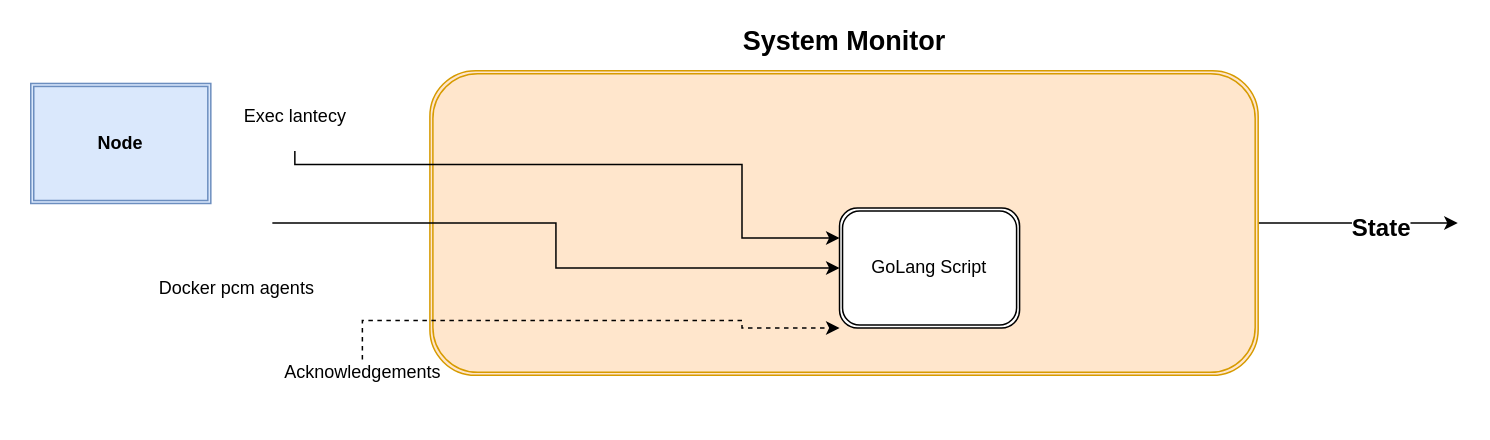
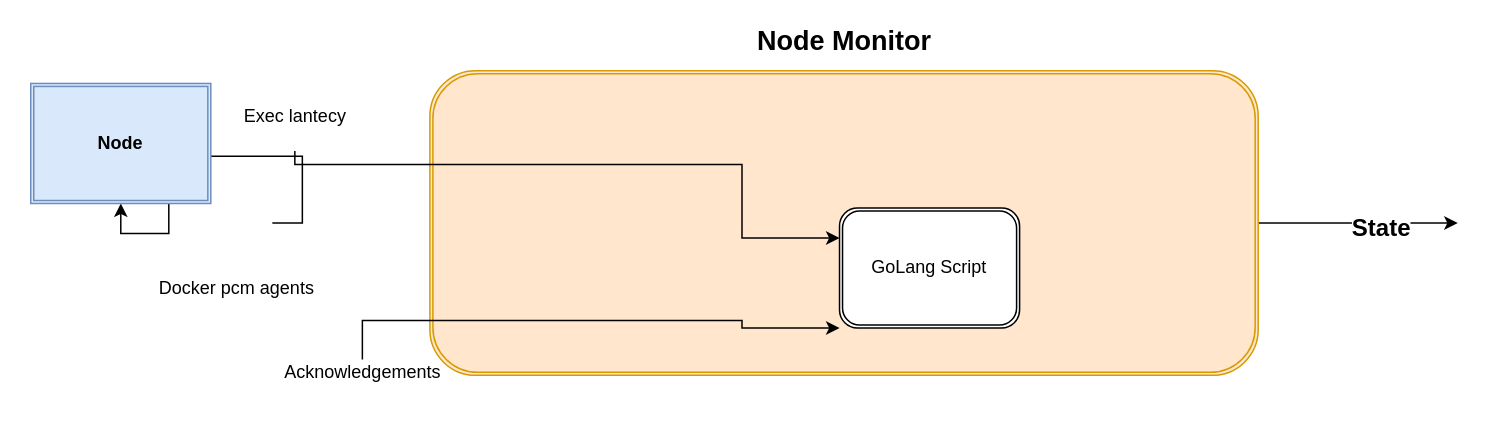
node "System Monitor": label "System Monitor" -> "Node Monitor"
edge "Docker pcm agents" -> "GoLang Script": now "Docker pcm agents" -> "Node"
edge "Acknowledgements" -> "GoLang Script": style dashed -> solid
